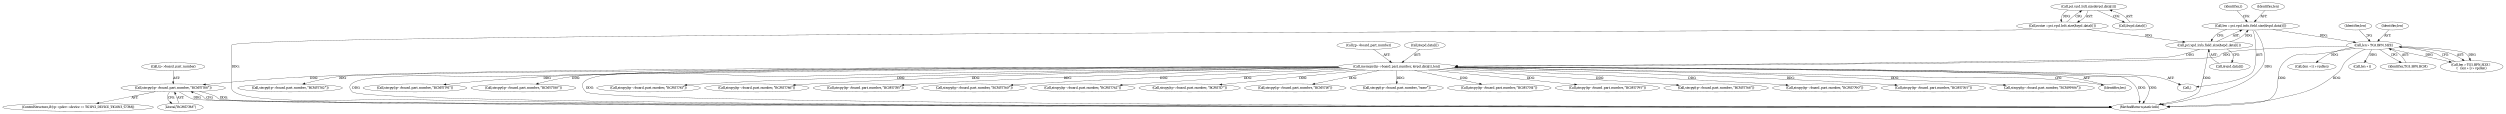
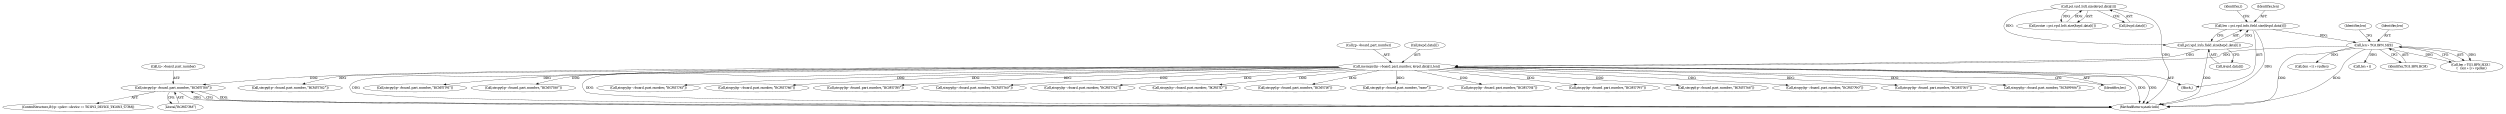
edge "(Call,rosize = pci_vpd_lrdt_size(&vpd_data[i]))" -> "(Call,pci_vpd_lrdt_size(&vpd_data[i]))": label "CFG: " -> "DDG: "
edge "(Call,rosize = pci_vpd_lrdt_size(&vpd_data[i]))" -> "(Call,pci_vpd_info_field_size(&vpd_data[i]))": now "(Call,pci_vpd_lrdt_size(&vpd_data[i]))" -> "(Call,pci_vpd_info_field_size(&vpd_data[i]))"
node "(Call,)": label "(Call,)" -> "(Block,)"
edge "(Call,rosize = pci_vpd_lrdt_size(&vpd_data[i]))" -> "(MethodReturn,static info)": now "(Call,pci_vpd_lrdt_size(&vpd_data[i]))" -> "(MethodReturn,static info)"
